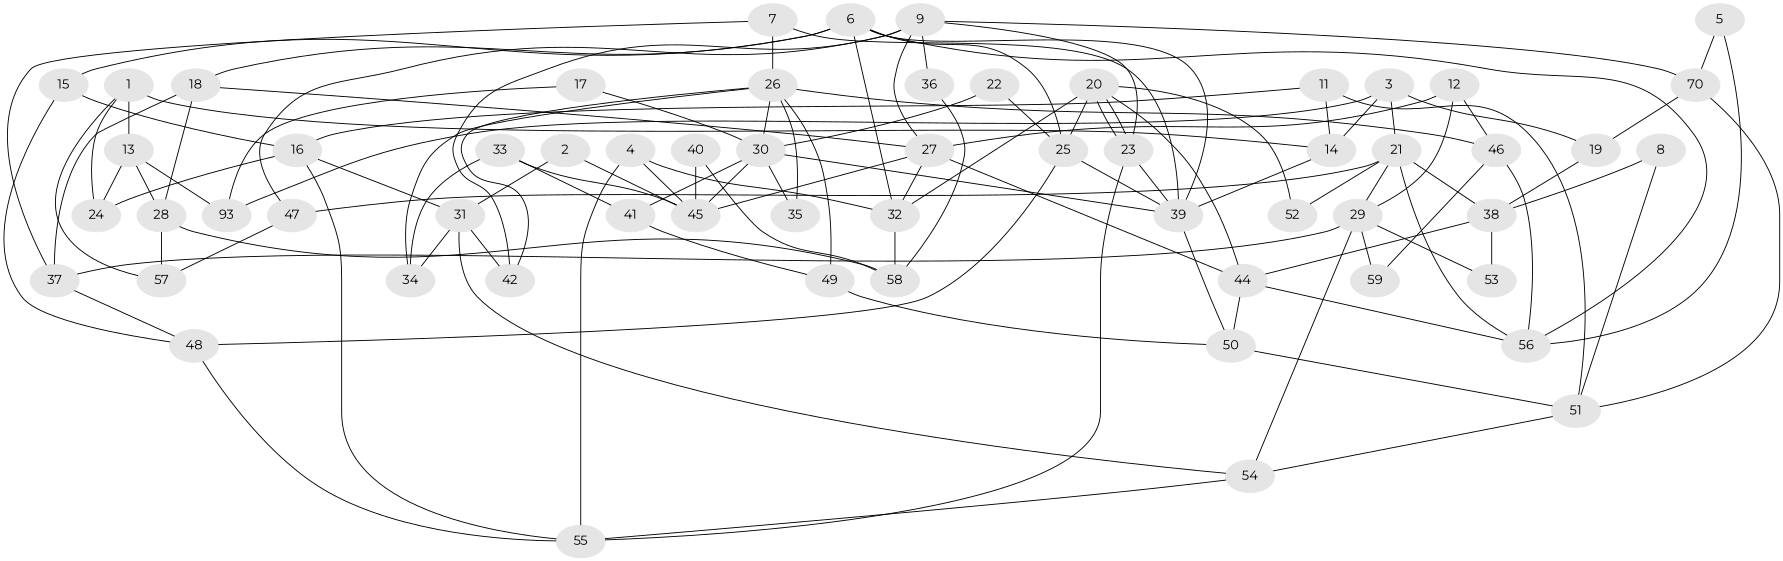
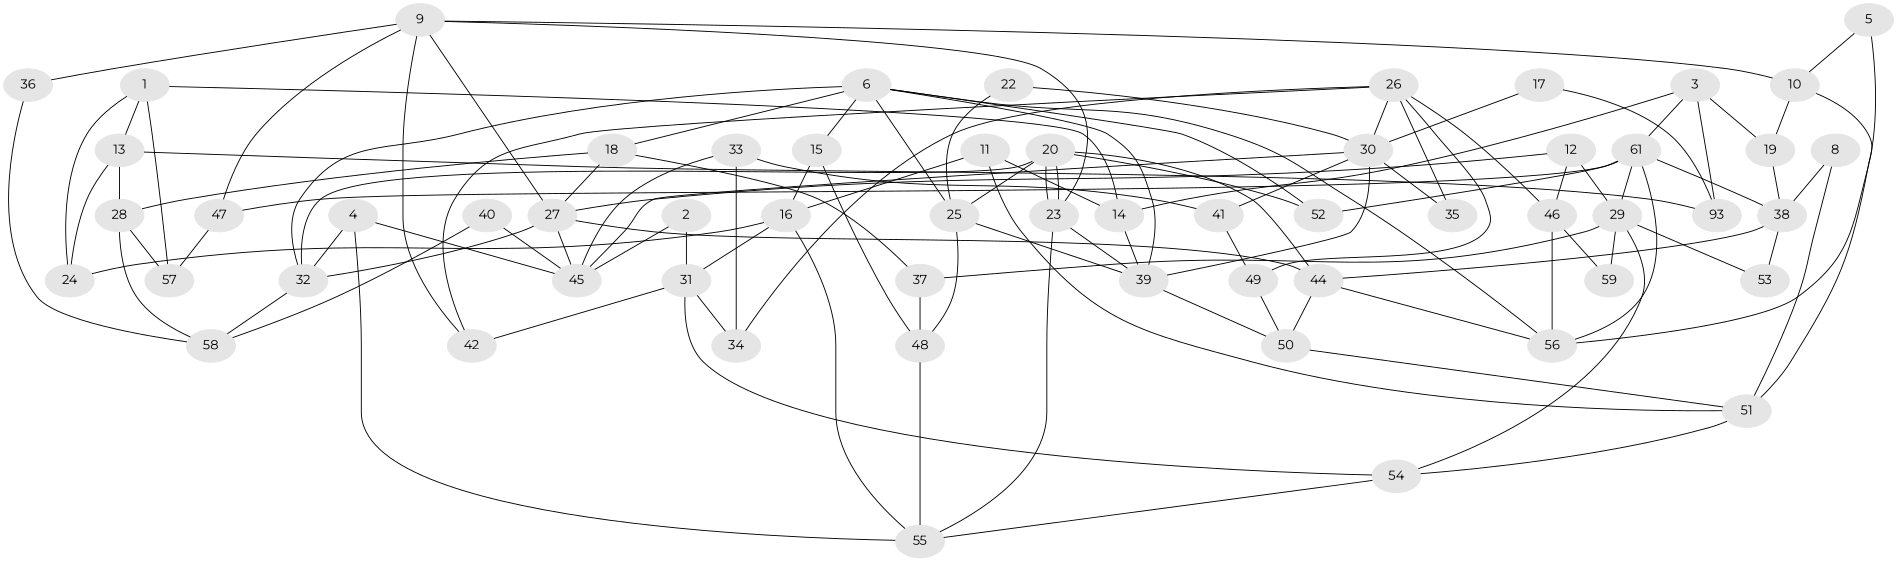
node "7": removed
node "70": label "70" -> "10"
edge "6" -- "52": added
node "21": label "21" -> "61"
